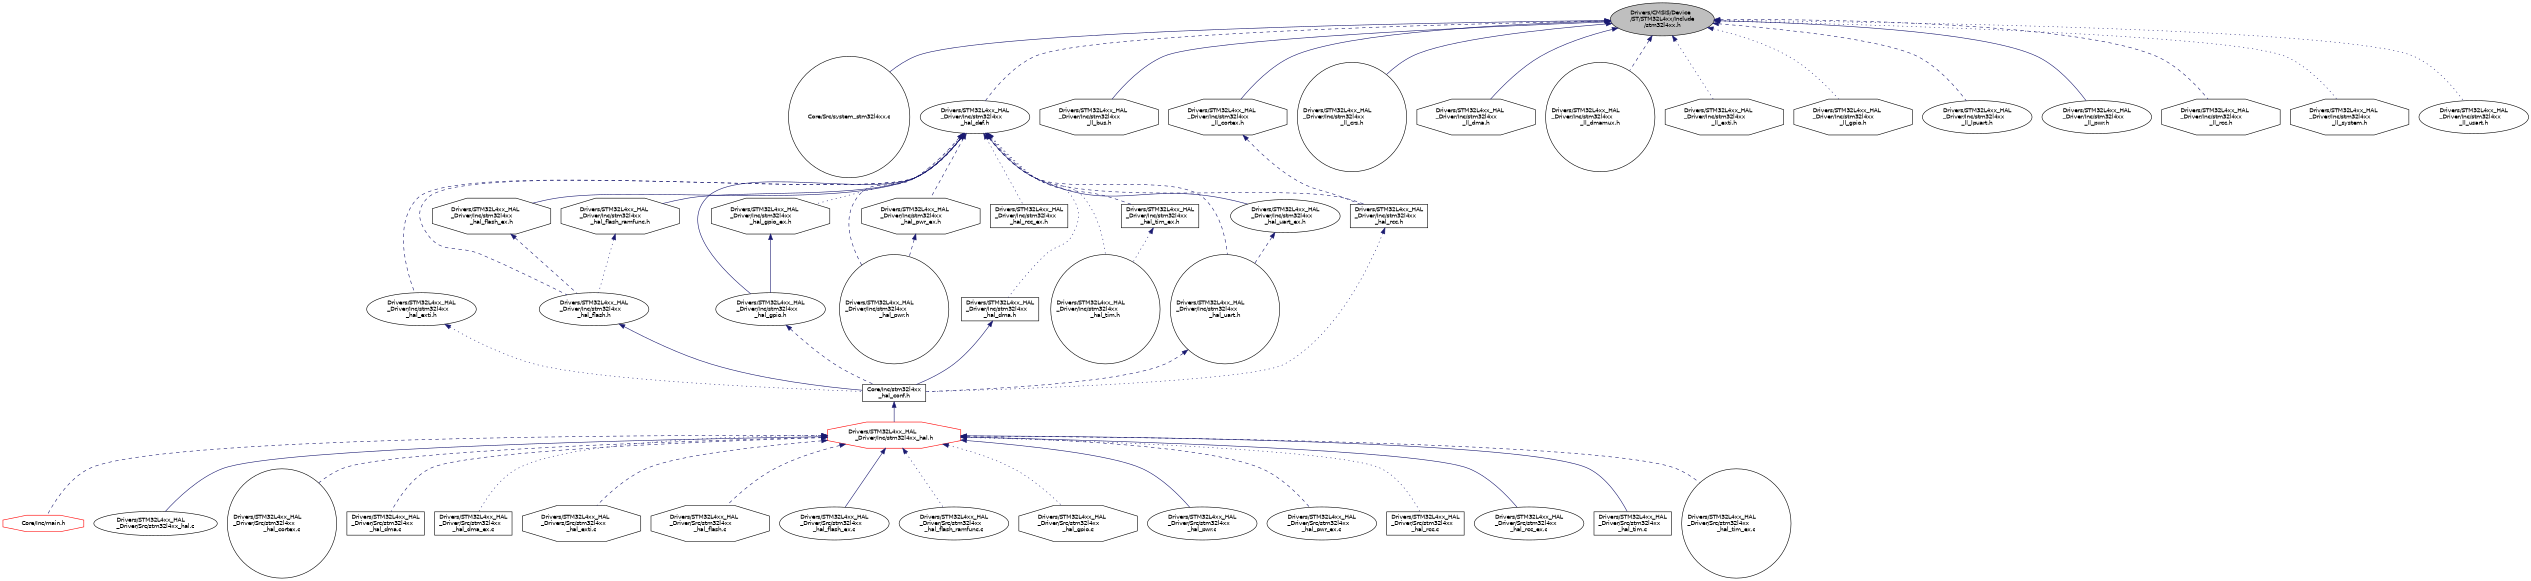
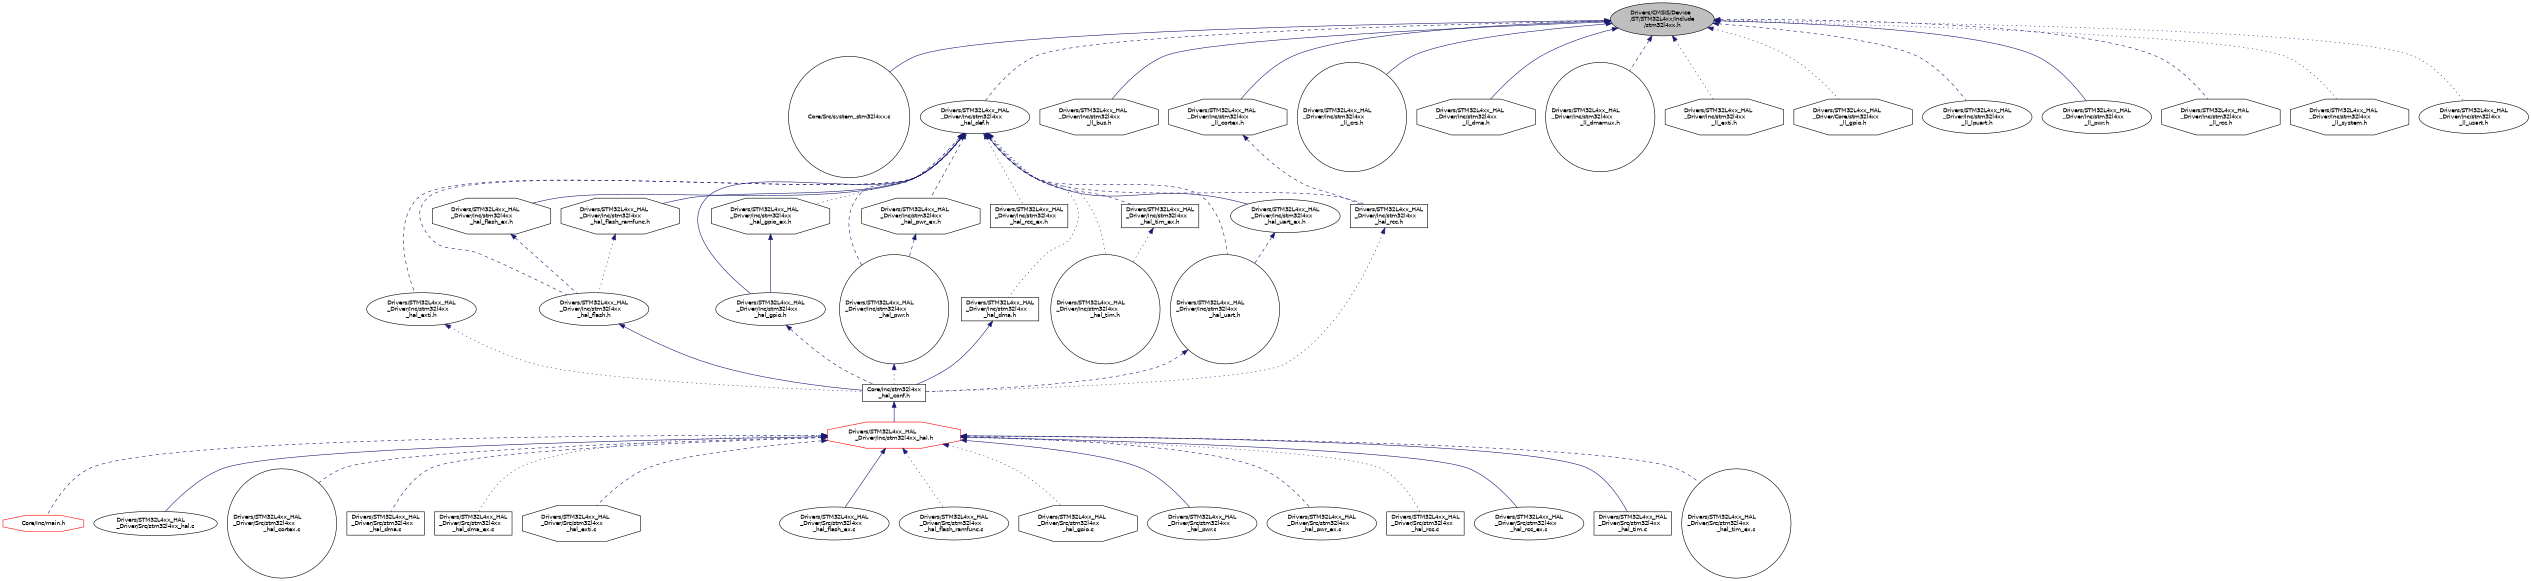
node "Drivers/STM32L4xx_HAL _Driver/Inc/stm32l4xx _ll_gpio.h": label "Drivers/STM32L4xx_HAL _Driver/Inc/stm32l4xx _ll_gpio.h" -> "Drivers/STM32L4xx_HAL _Driver/Core/stm32l4xx _ll_gpio.h"
edge "Core/Inc/stm32l4xx _hal_conf.h" -> "Drivers/STM32L4xx_HAL _Driver/Inc/stm32l4xx _hal_pwr.h": added
node "Drivers/STM32L4xx_HAL _Drivers/Src/stm32l4xx _hal_exti.c": label "Drivers/STM32L4xx_HAL _Drivers/Src/stm32l4xx _hal_exti.c" -> "Drivers/STM32L4xx_HAL _Driver/Src/stm32l4xx _hal_exti.c"
node "Drivers/STM32L4xx_HAL _Driver/Src/stm32l4xx _hal_flash.c": removed
